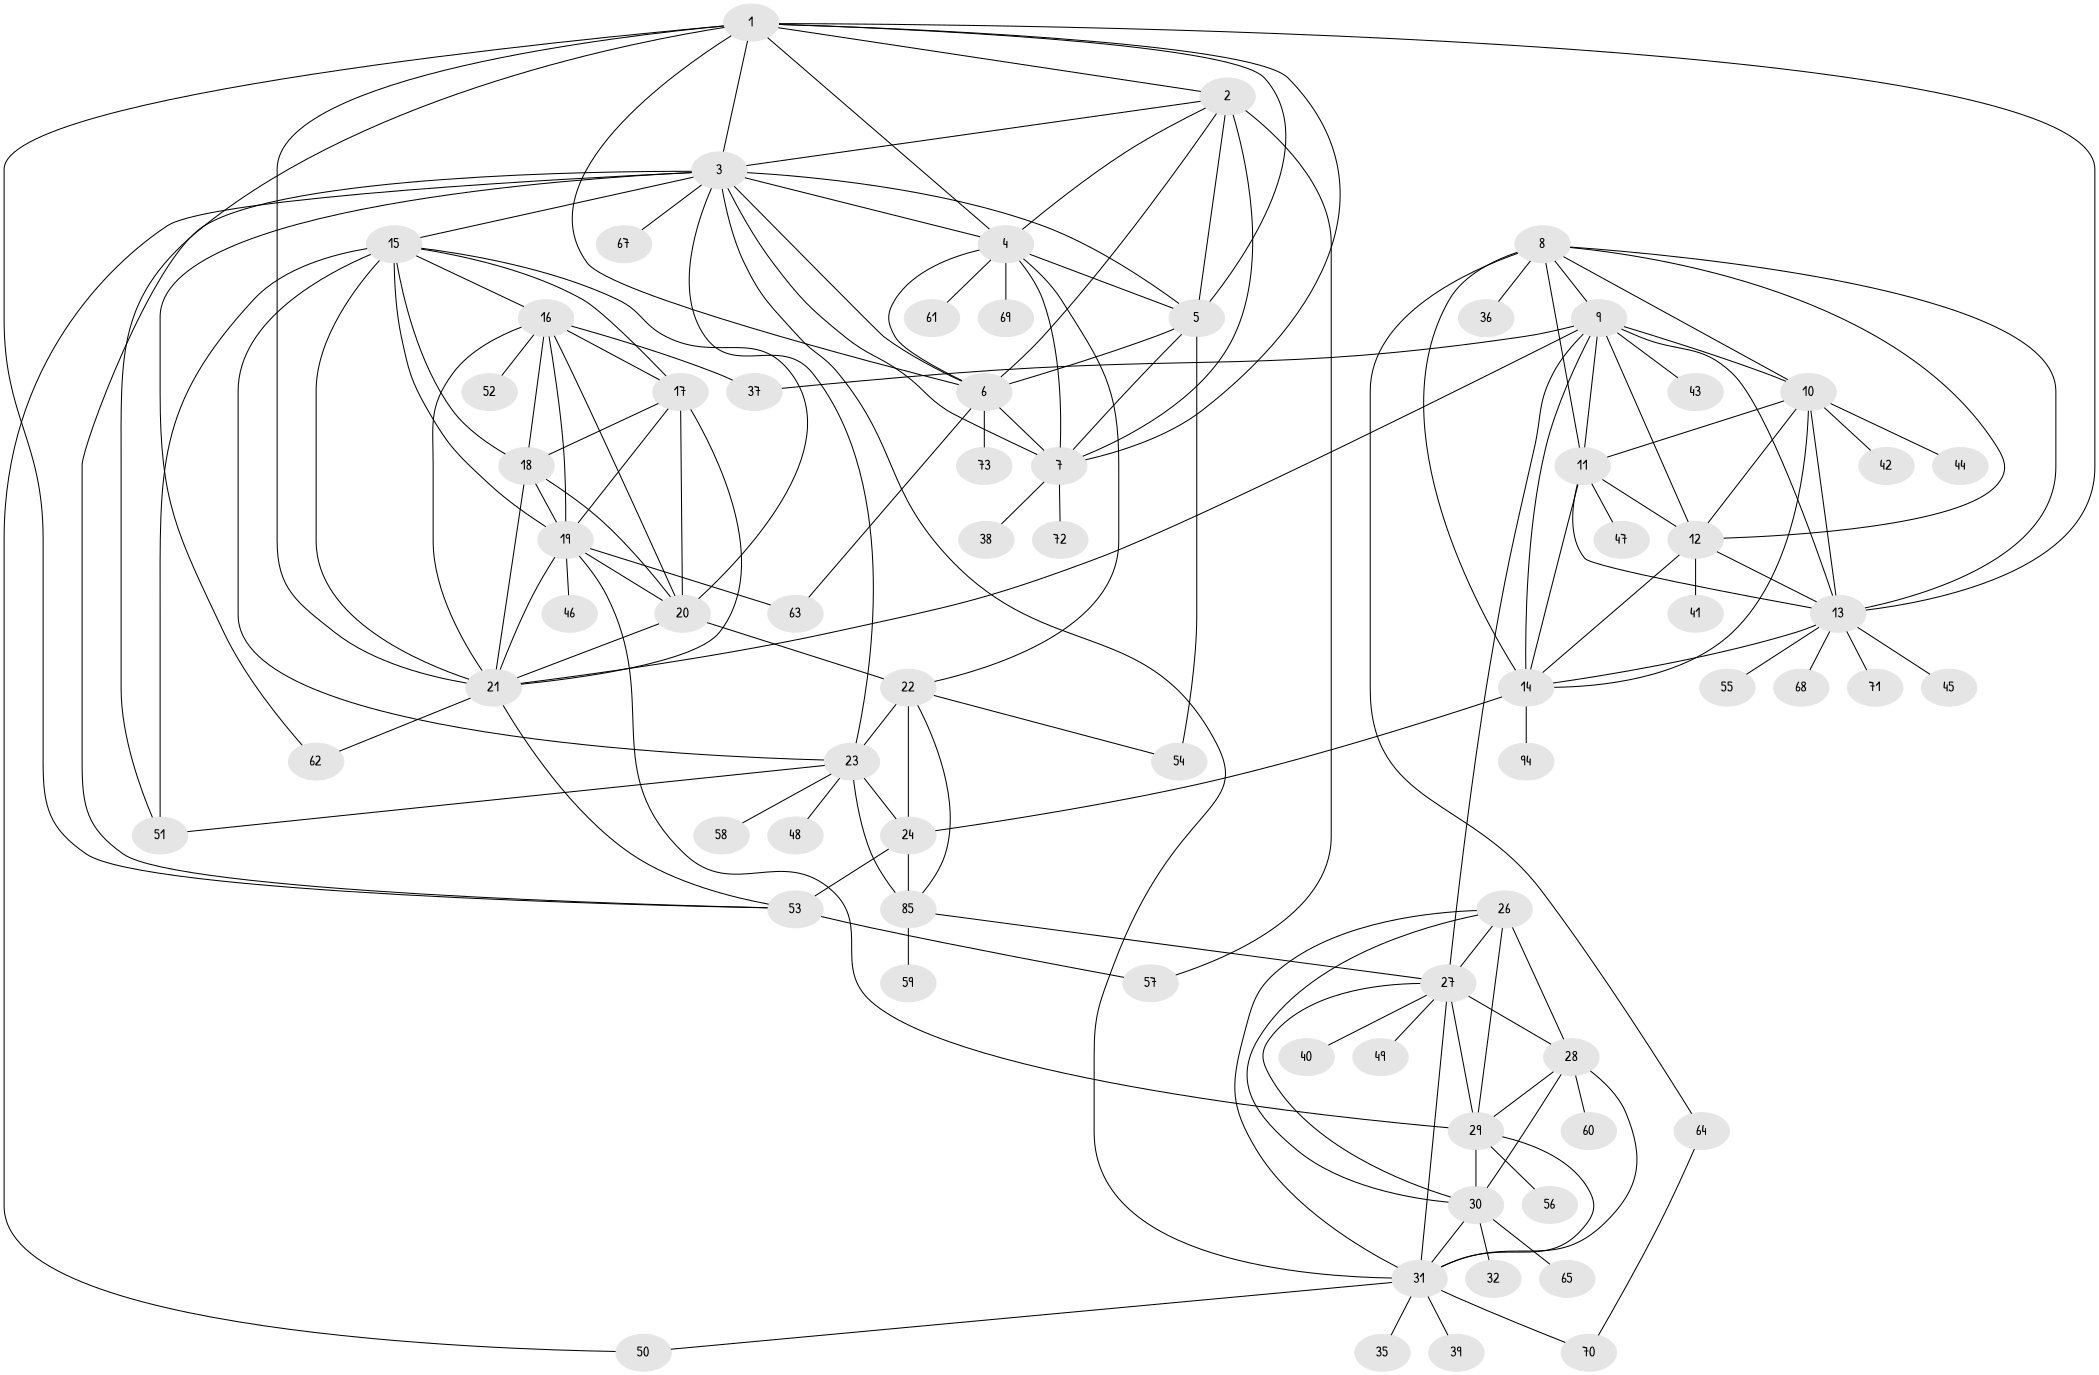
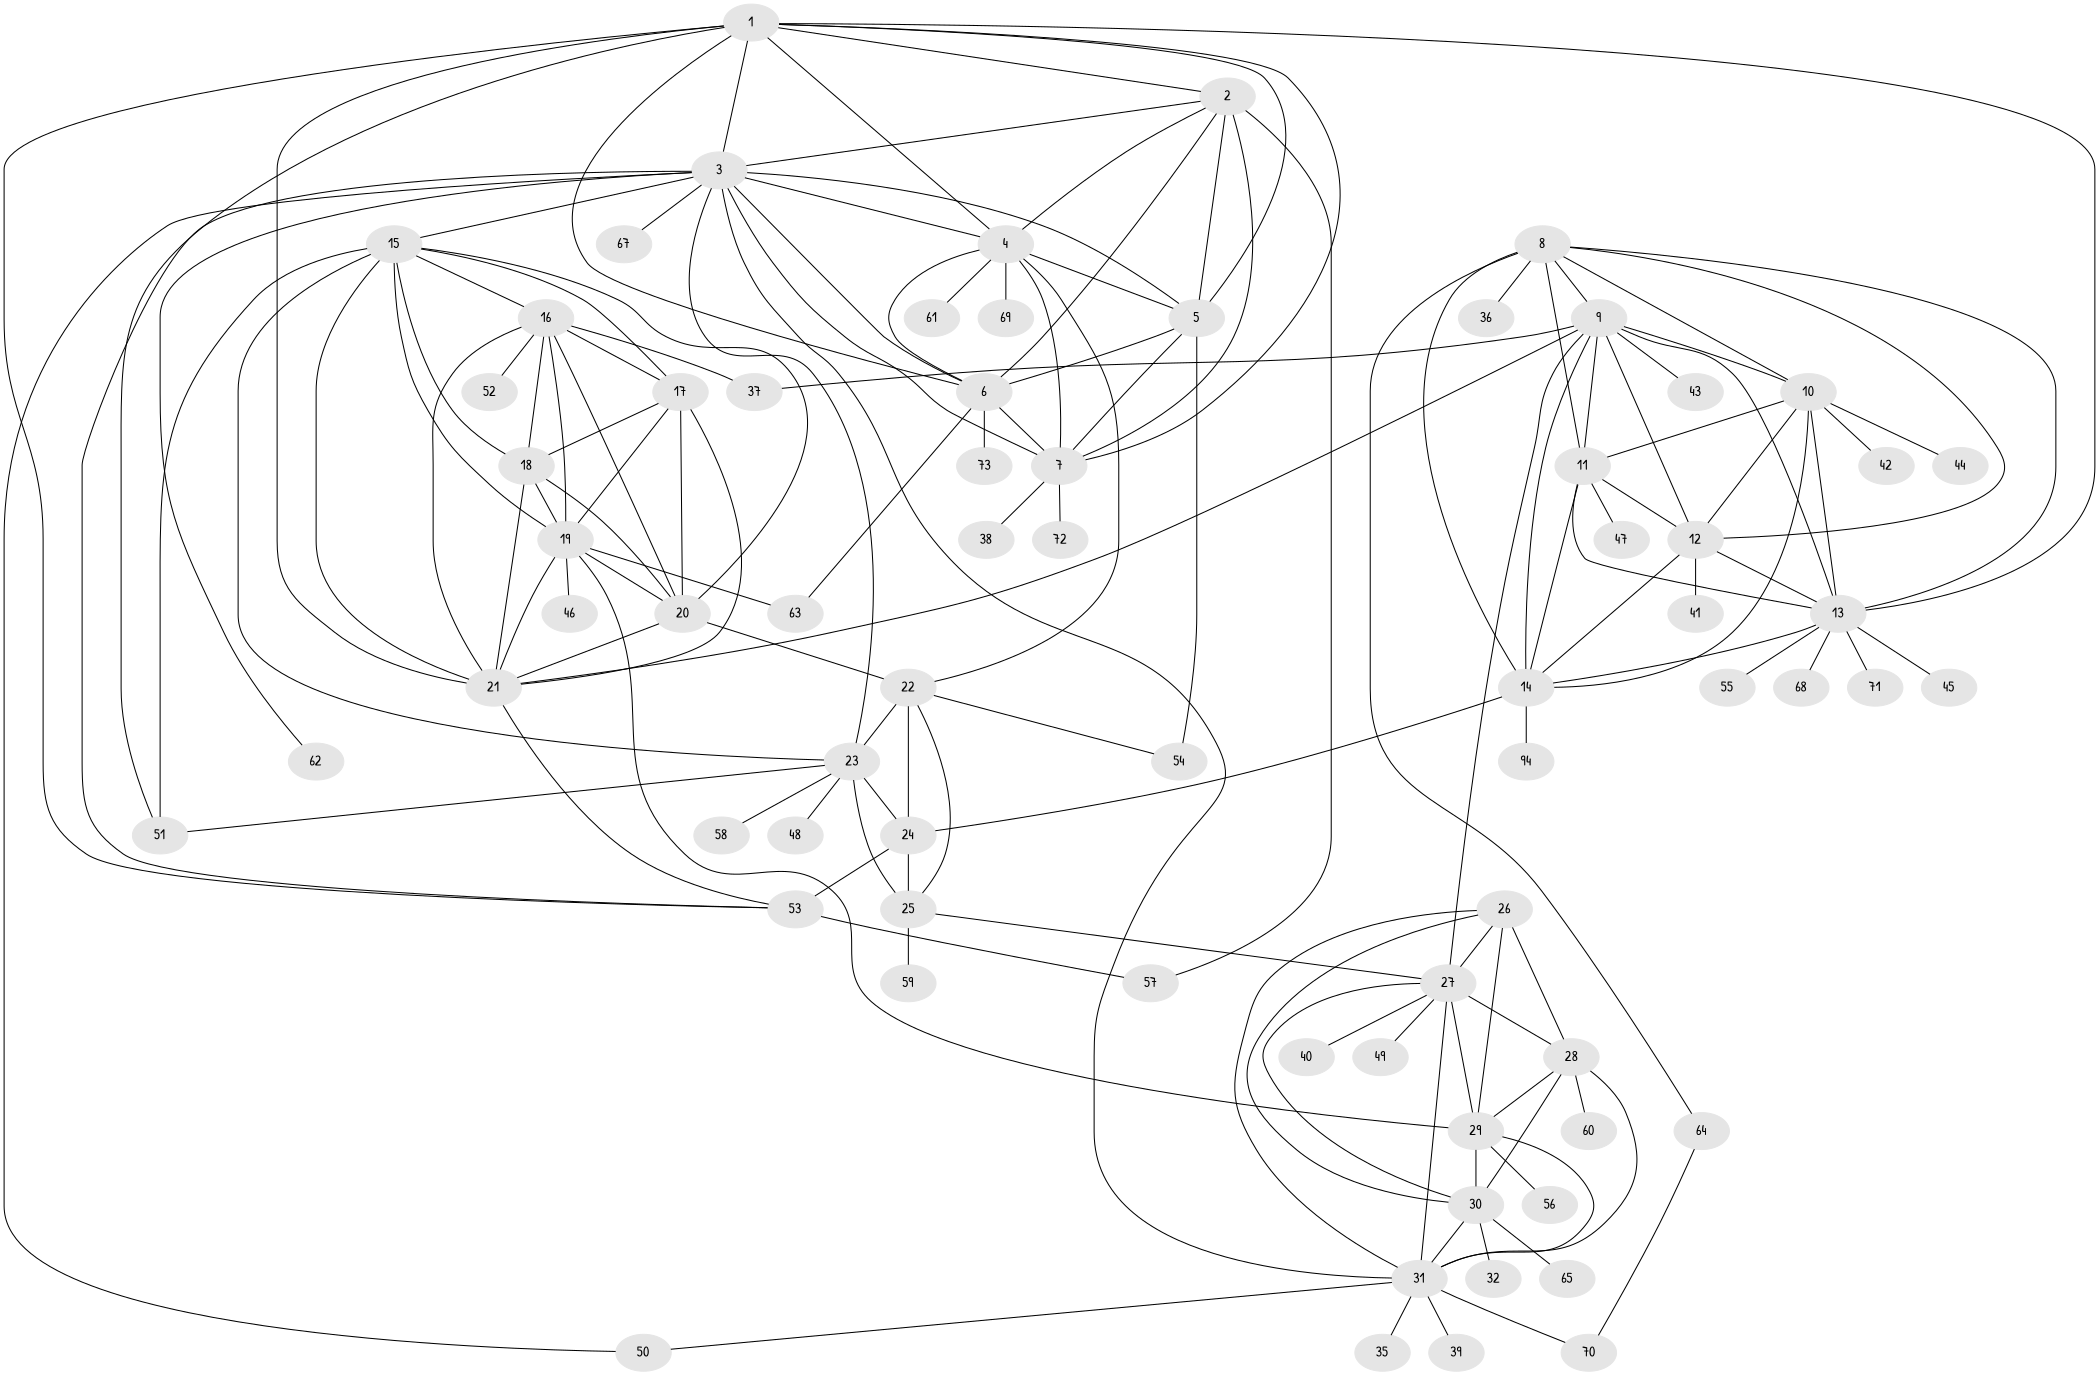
edge "21" -- "62": removed
node "85": label "85" -> "25"
